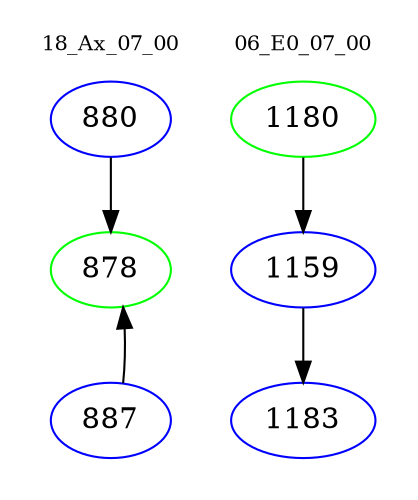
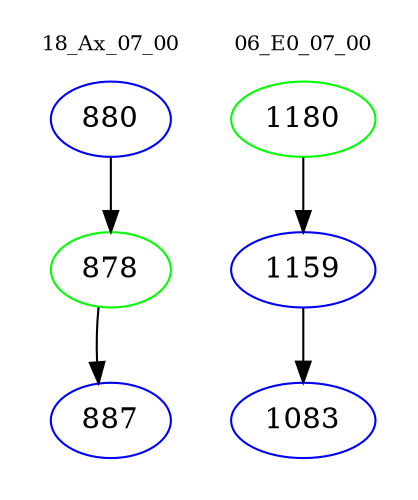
edge "887" -> "878": reversed
node "1183": label "1183" -> "1083"
